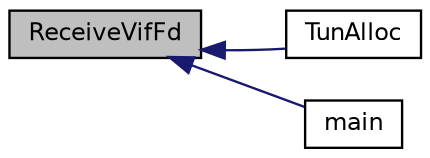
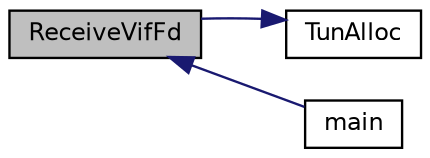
edge "TunAlloc" -> "ReceiveVifFd": reversed
